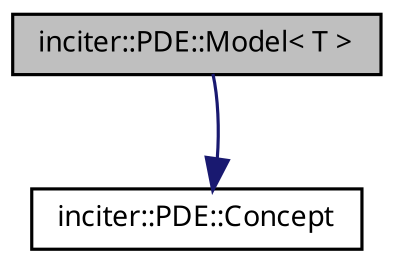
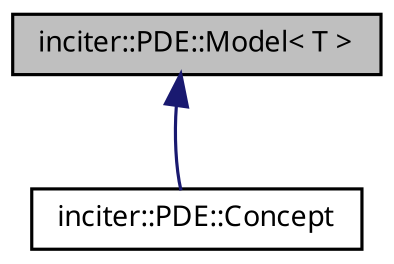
edge "inciter::PDE::Model< T >" -> "inciter::PDE::Concept": reversed
